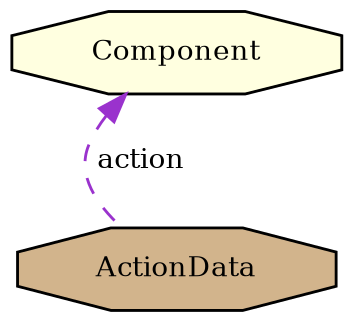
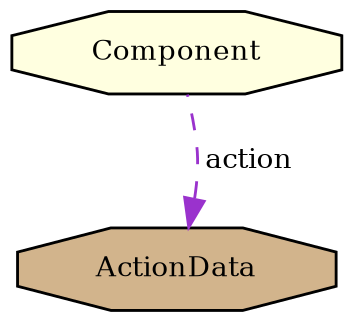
edge "ActionData" -> "Component": reversed
